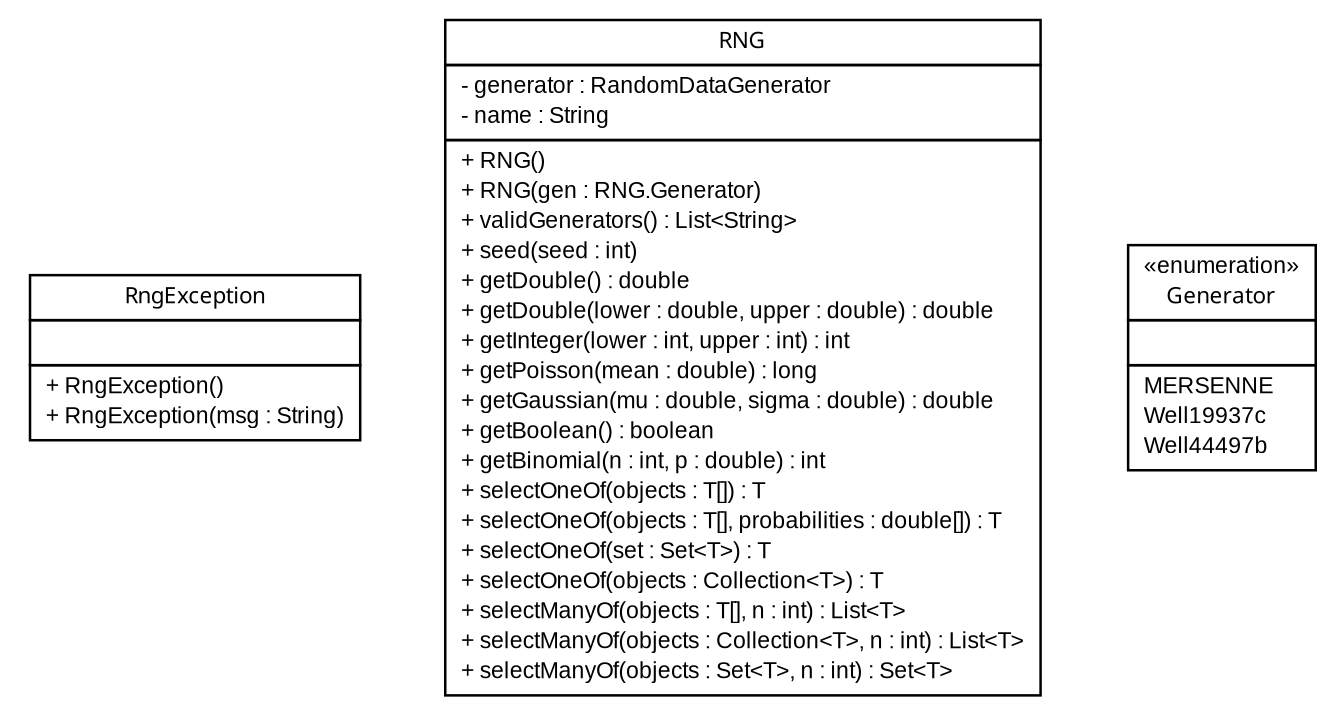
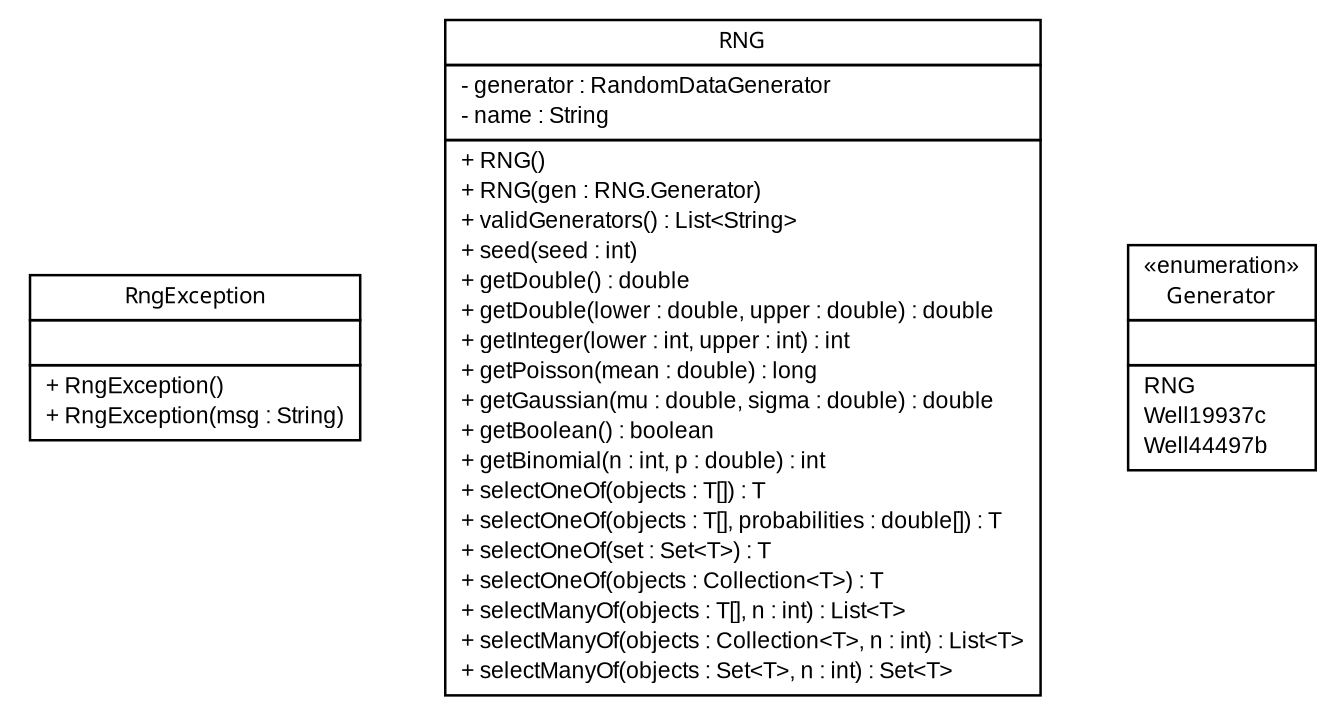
node "Generator": text "MERSENNE" -> "RNG"
